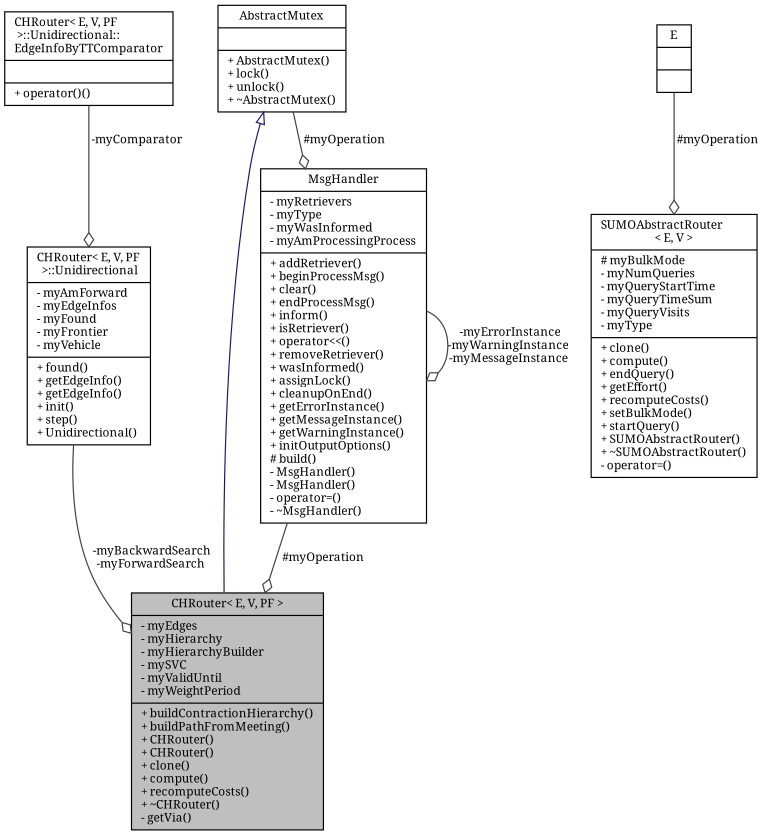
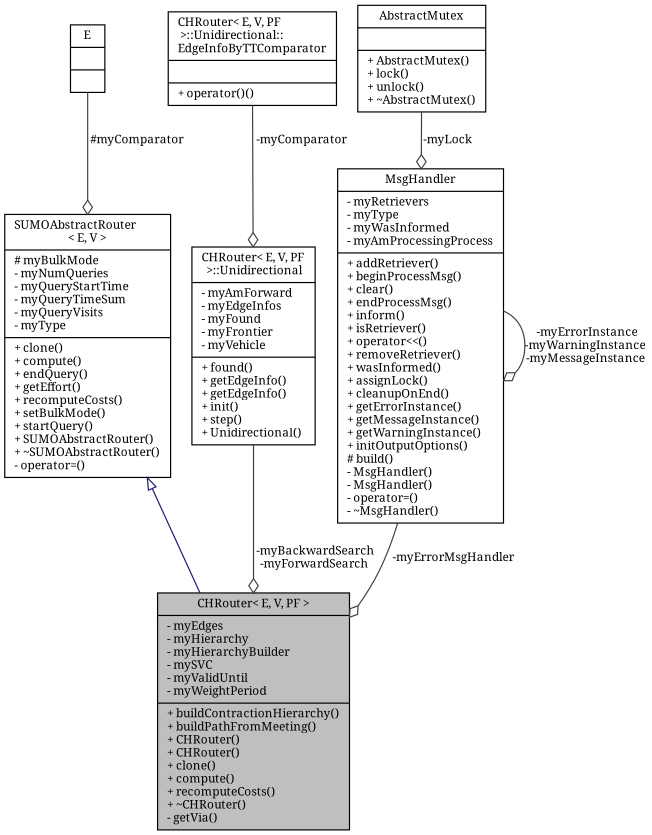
edge "AbstractMutex" -> "MsgHandler": label " #myOperation" -> " -myLock"
edge "E" -> "SUMOAbstractRouter": label " #myOperation" -> " #myComparator"
edge "CHRouter< E, V, PF >" -> "AbstractMutex": now "CHRouter< E, V, PF >" -> "SUMOAbstractRouter"
edge "MsgHandler" -> "CHRouter< E, V, PF >": label " #myOperation" -> " -myErrorMsgHandler"
